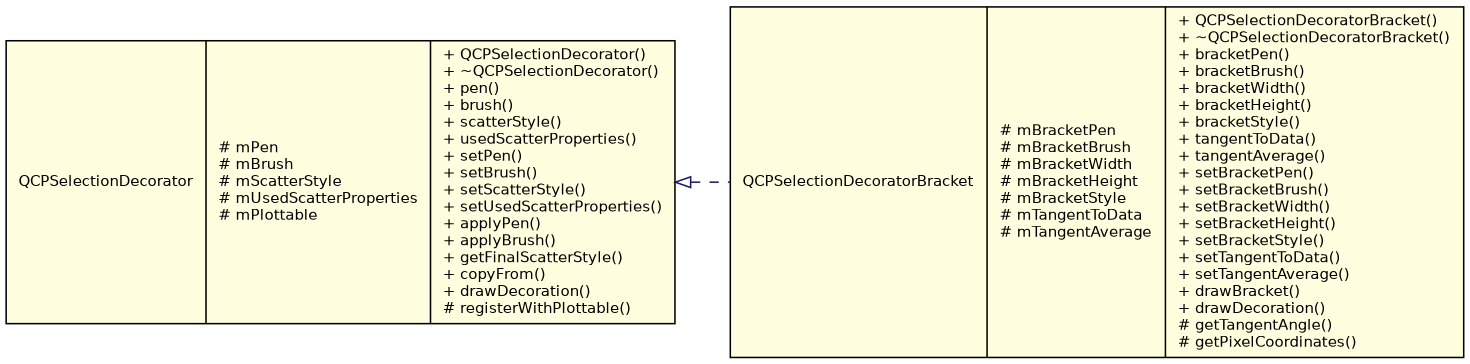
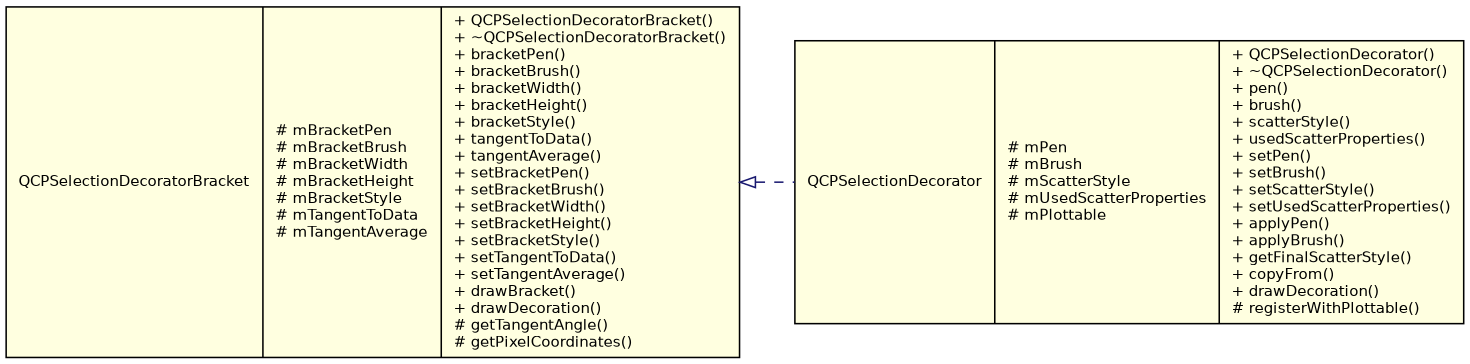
edge "QCPSelectionDecoratorBracket" -> "QCPSelectionDecorator": reversed
